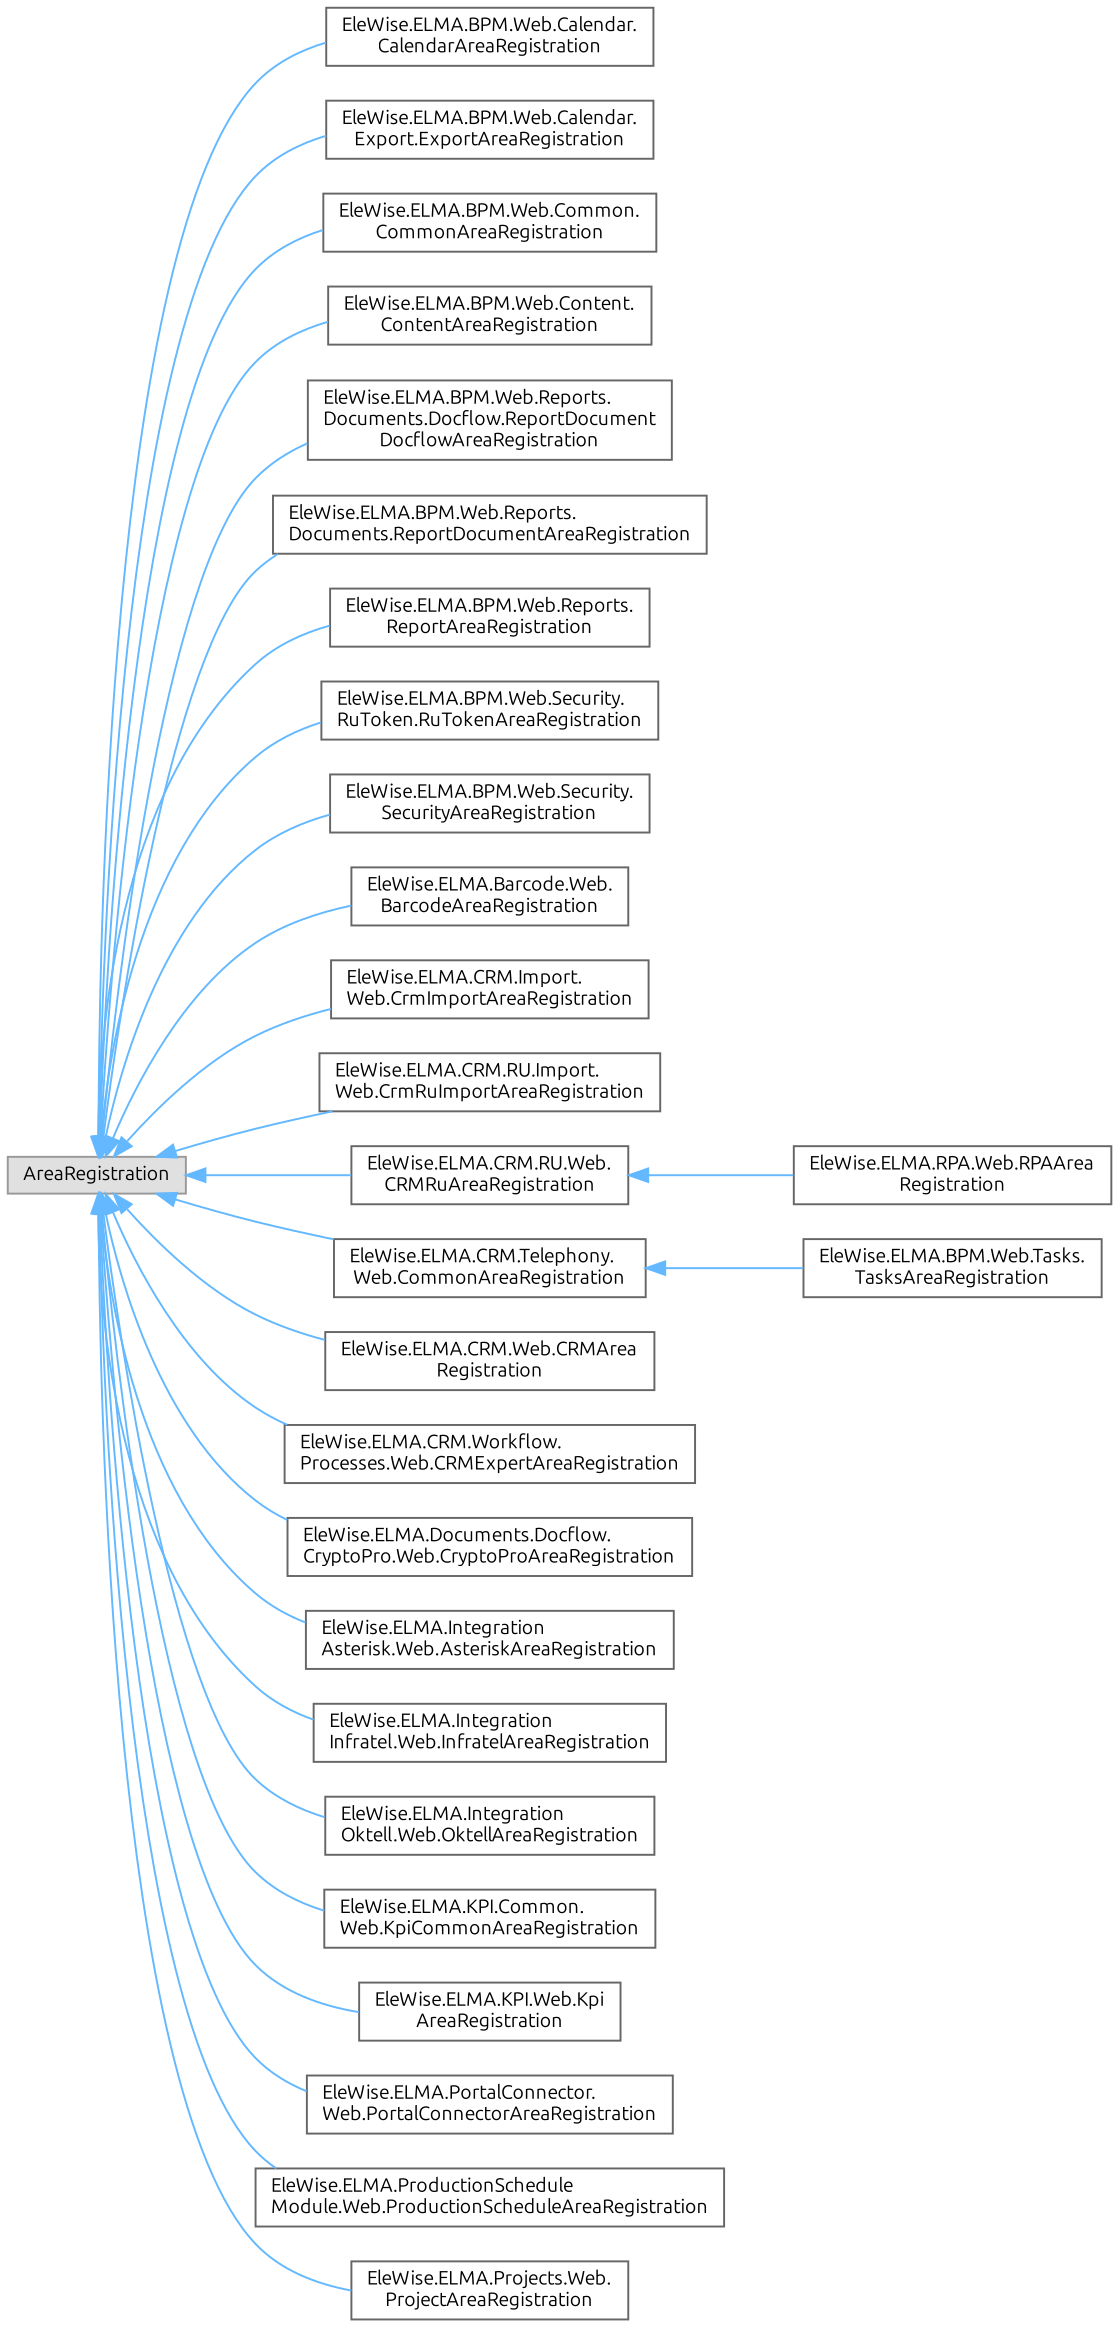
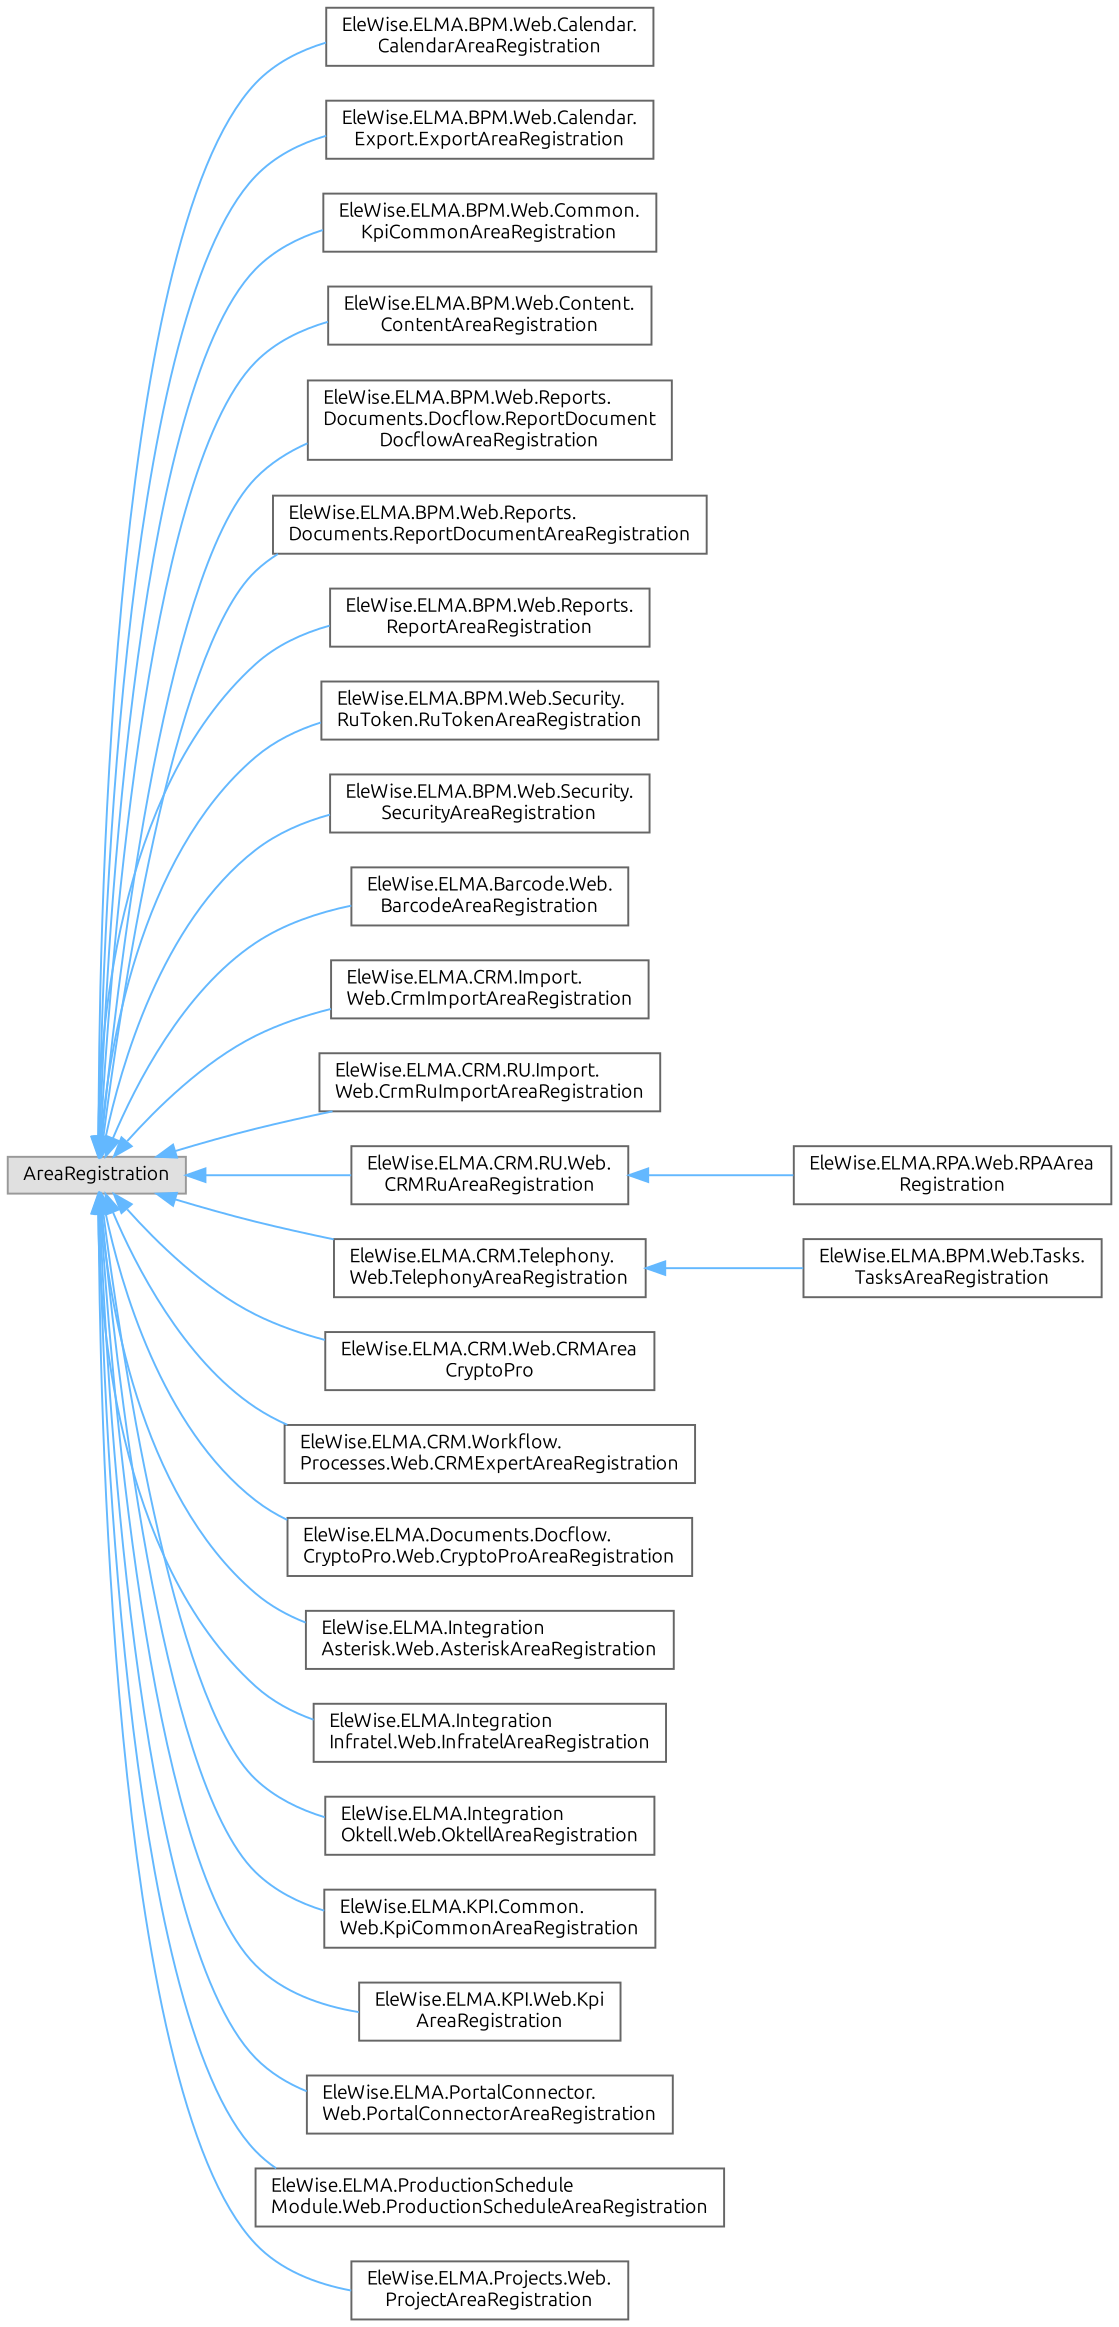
node "EleWise.ELMA.BPM.Web.Common. CommonAreaRegistration": label "EleWise.ELMA.BPM.Web.Common. CommonAreaRegistration" -> "EleWise.ELMA.BPM.Web.Common. KpiCommonAreaRegistration"
node "EleWise.ELMA.CRM.Telephony. Web.CommonAreaRegistration": label "EleWise.ELMA.CRM.Telephony. Web.CommonAreaRegistration" -> "EleWise.ELMA.CRM.Telephony. Web.TelephonyAreaRegistration"
node "EleWise.ELMA.CRM.Web.CRMArea Registration": label "EleWise.ELMA.CRM.Web.CRMArea Registration" -> "EleWise.ELMA.CRM.Web.CRMArea CryptoPro"
